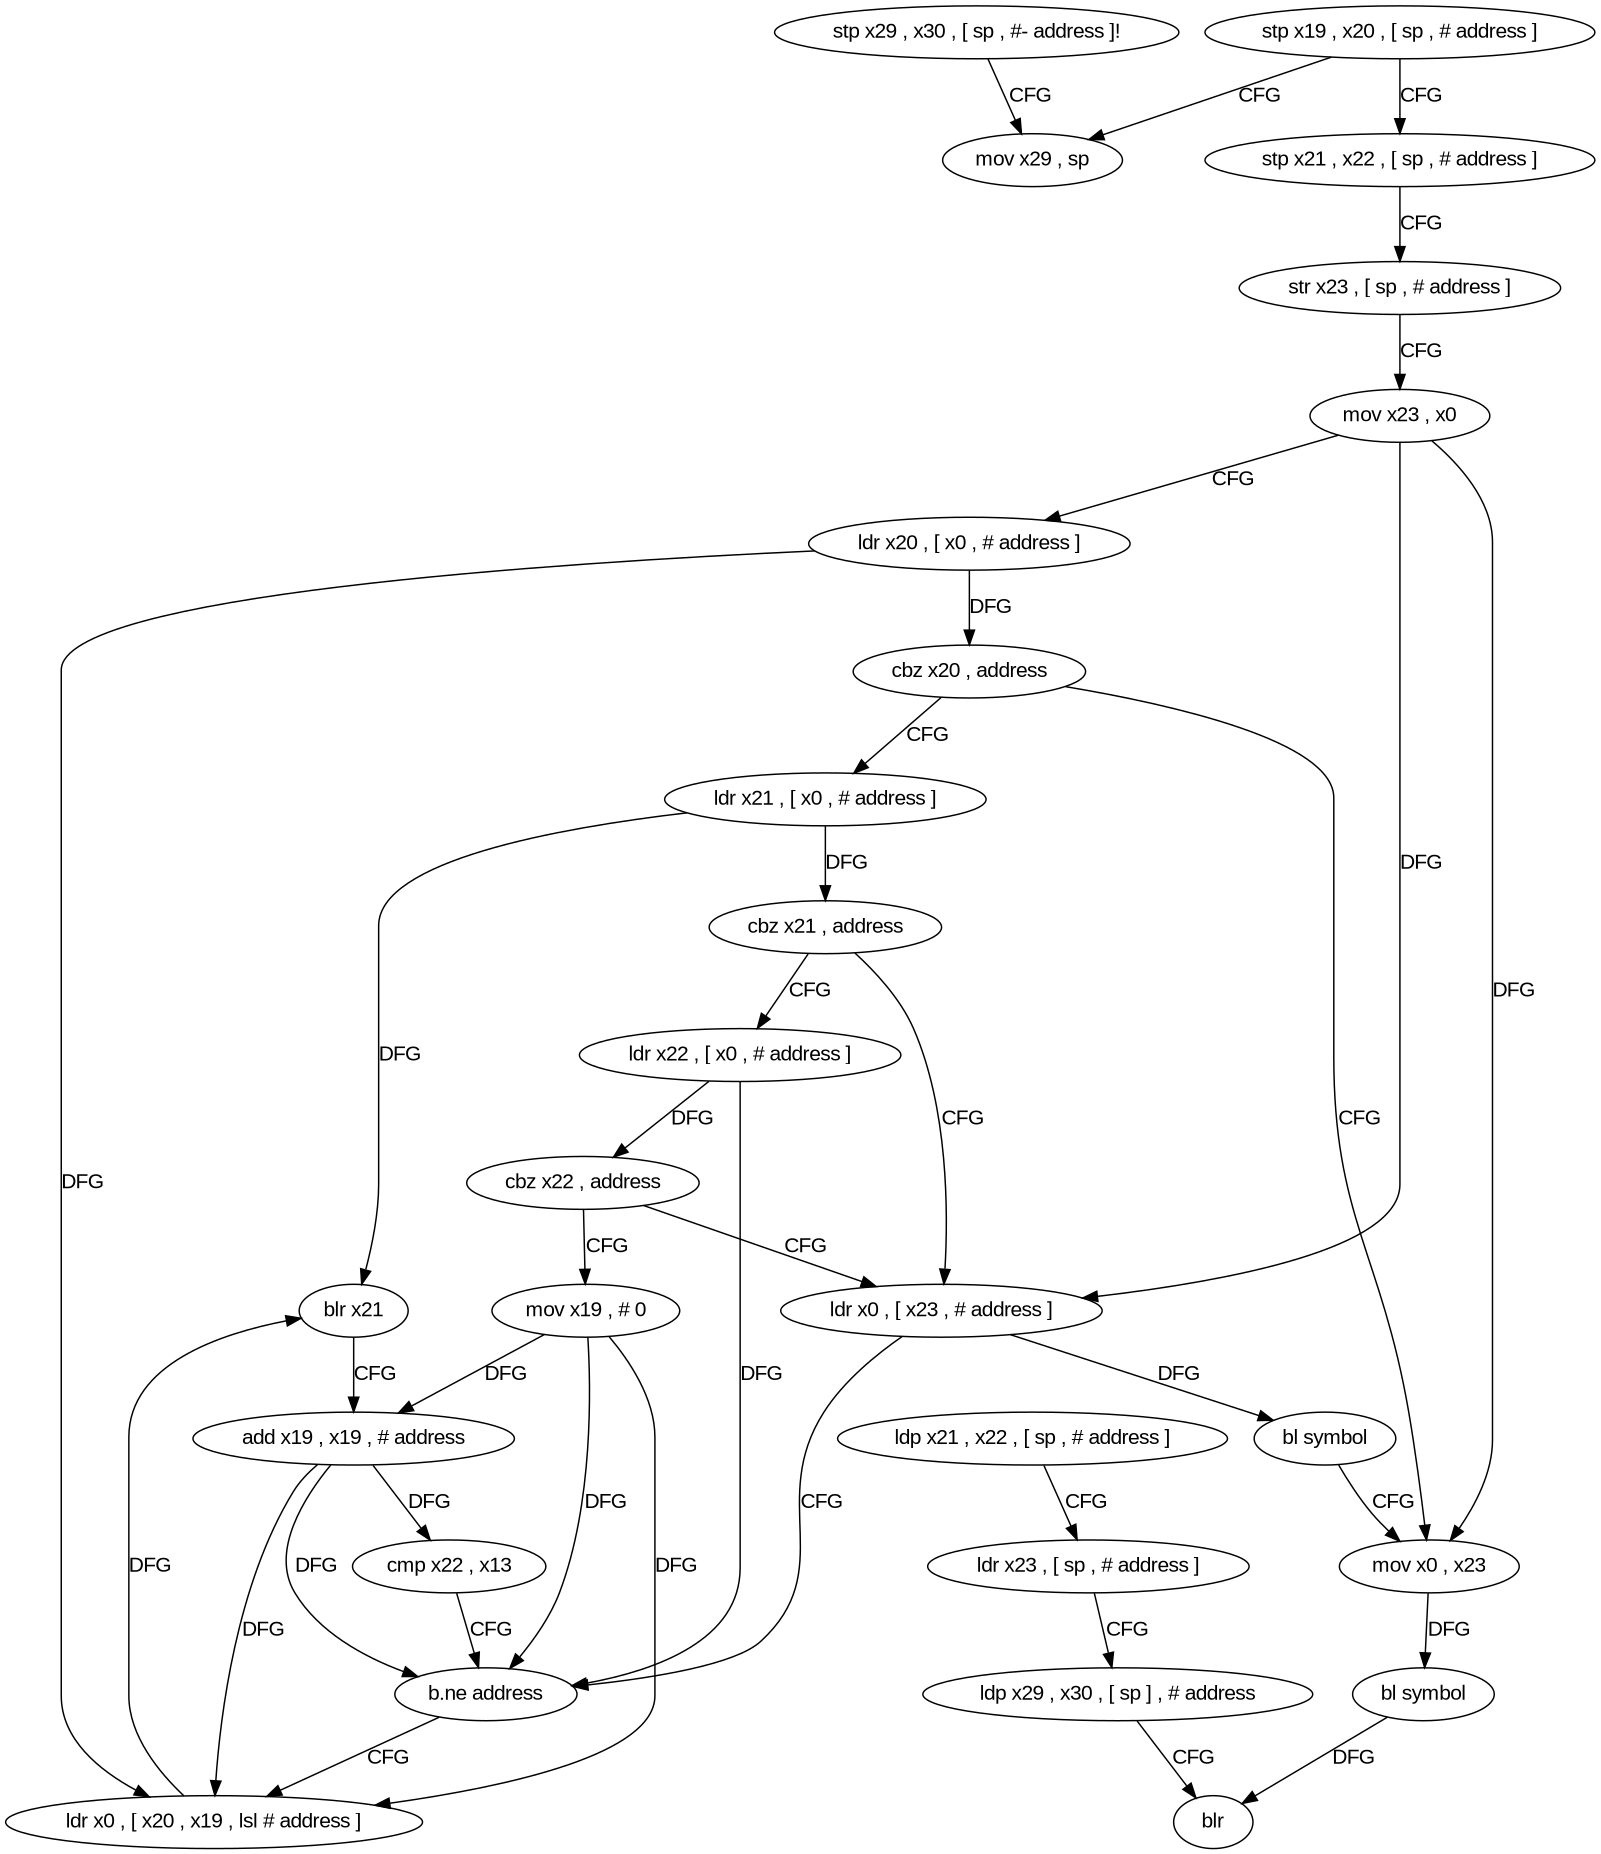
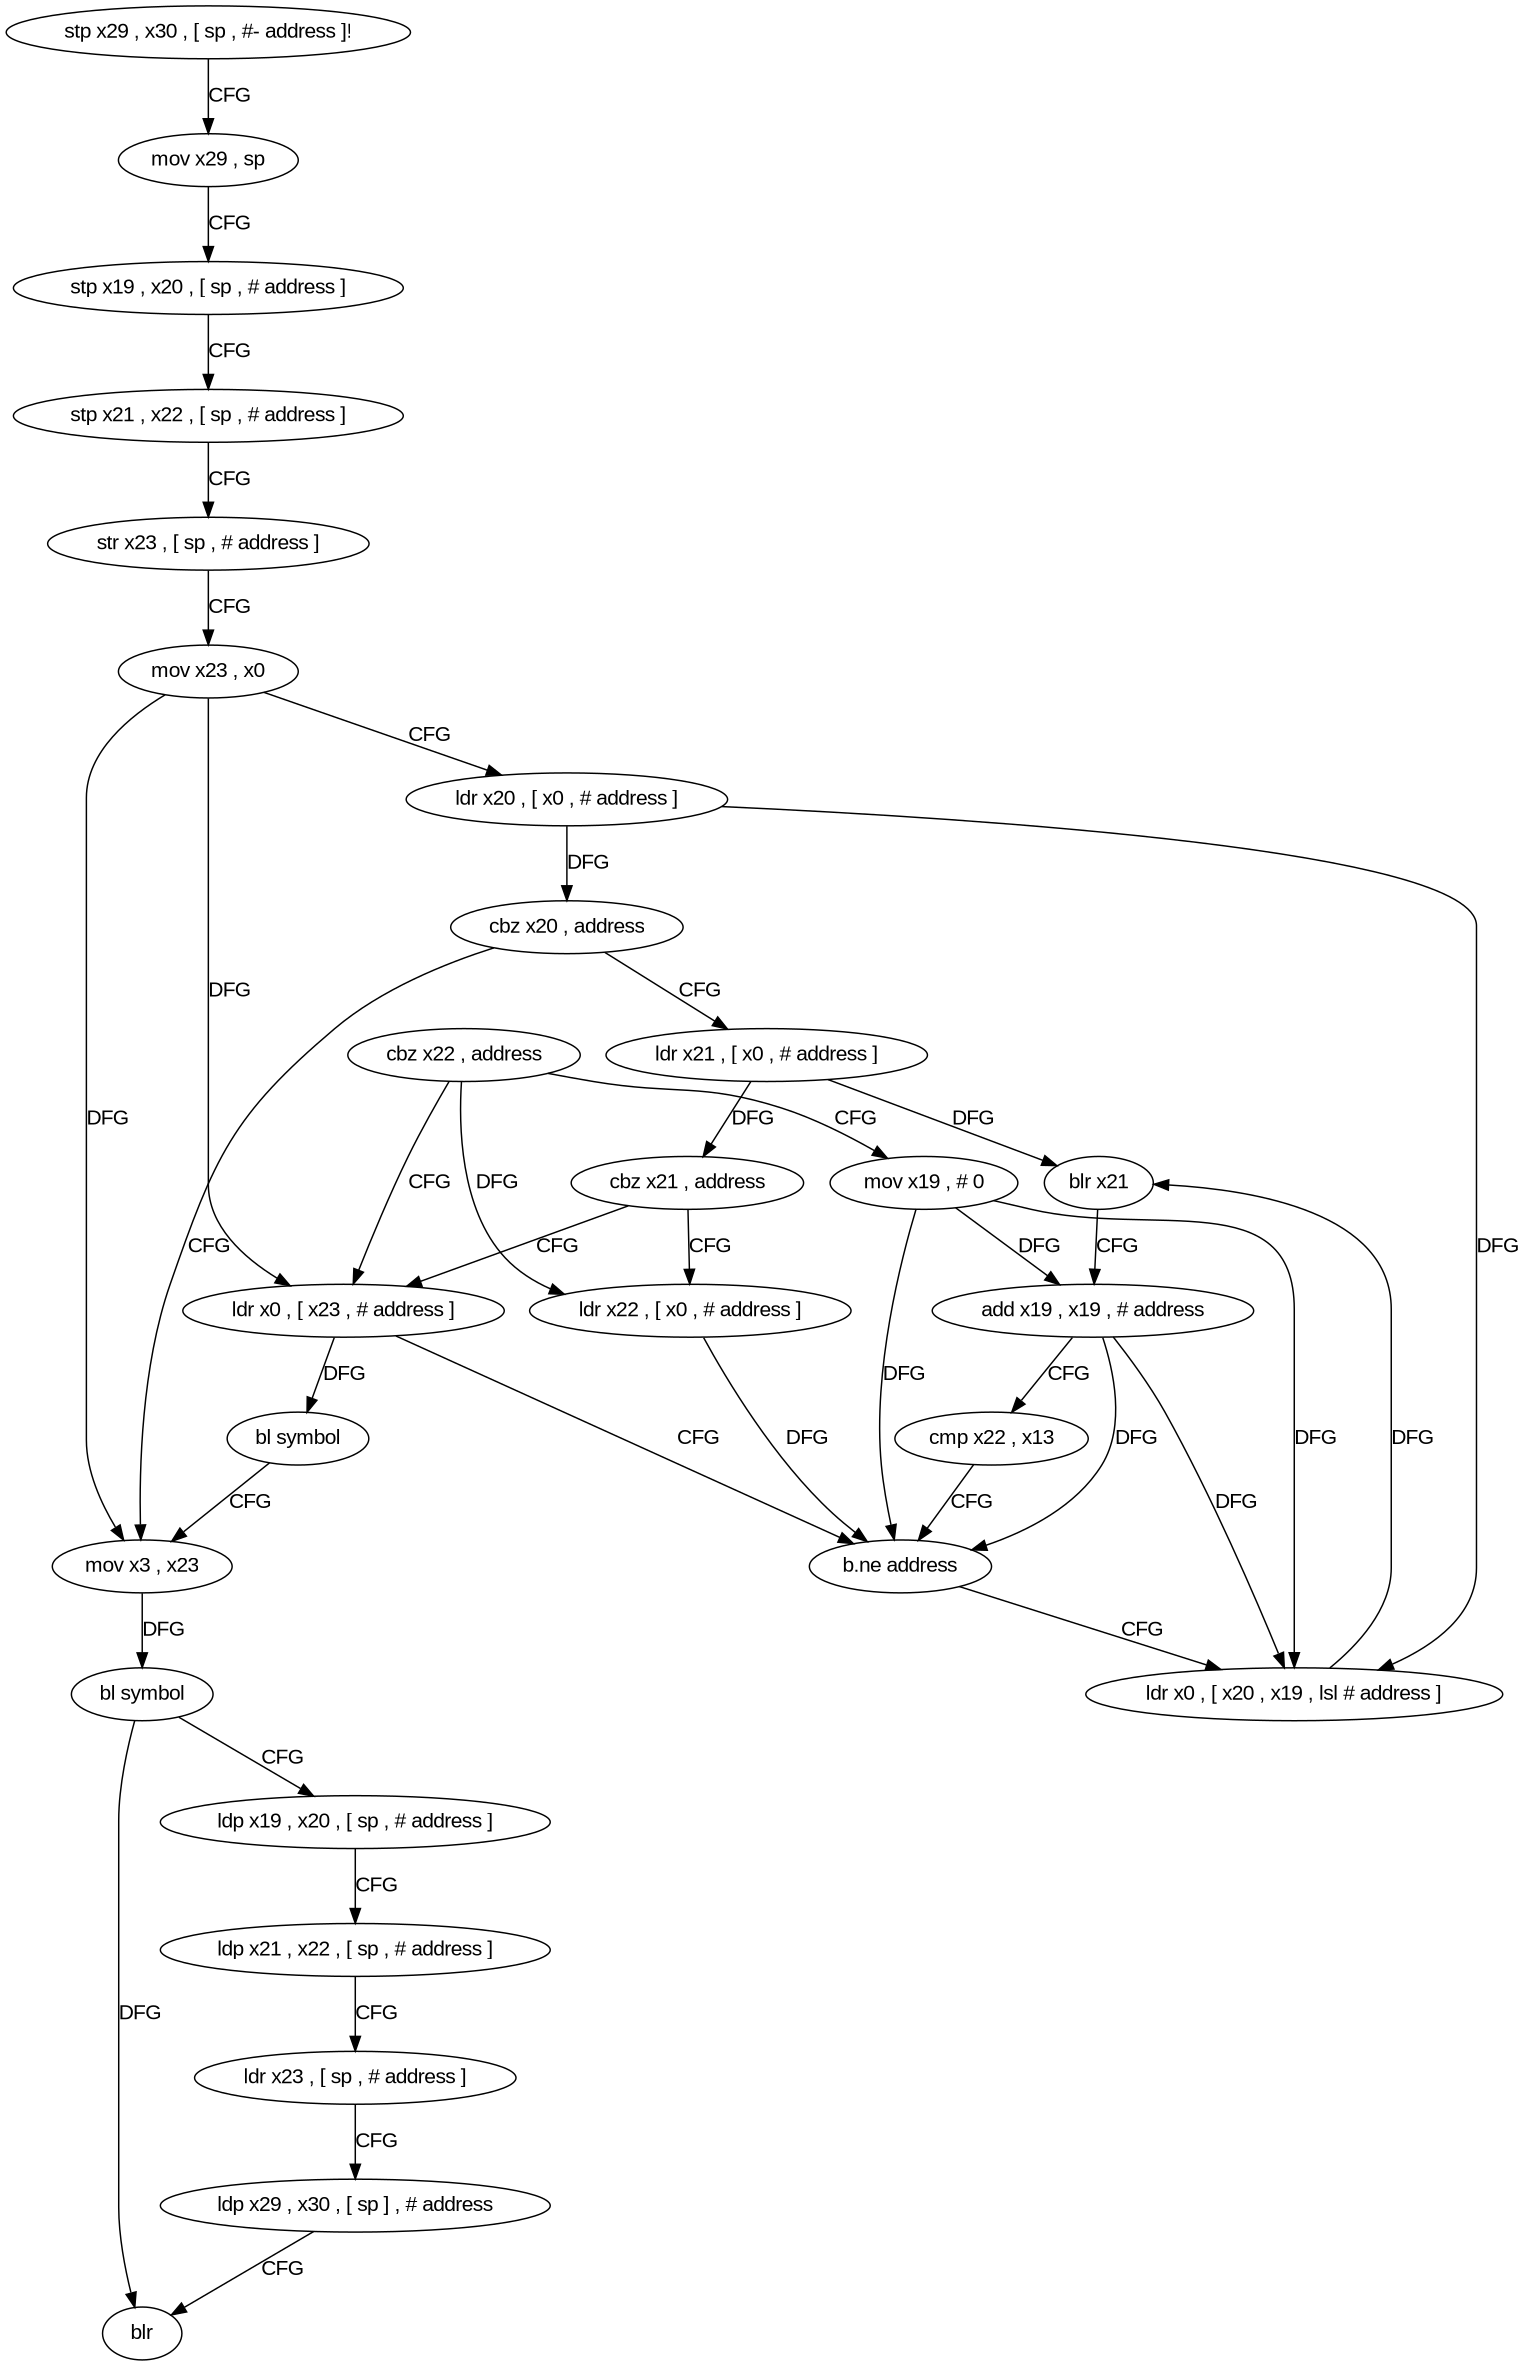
edge "stp x19 , x20 , [ sp , # address ]" -> "mov x29 , sp": reversed
edge "ldr x22 , [ x0 , # address ]" -> "cbz x22 , address": reversed
edge "add x19 , x19 , # address" -> "cmp x22 , x13": label "DFG" -> "CFG"
node "mov x0 , x23": label "mov x0 , x23" -> "mov x3 , x23"
node "ldp x19 , x20 , [ sp , # address ]": added
